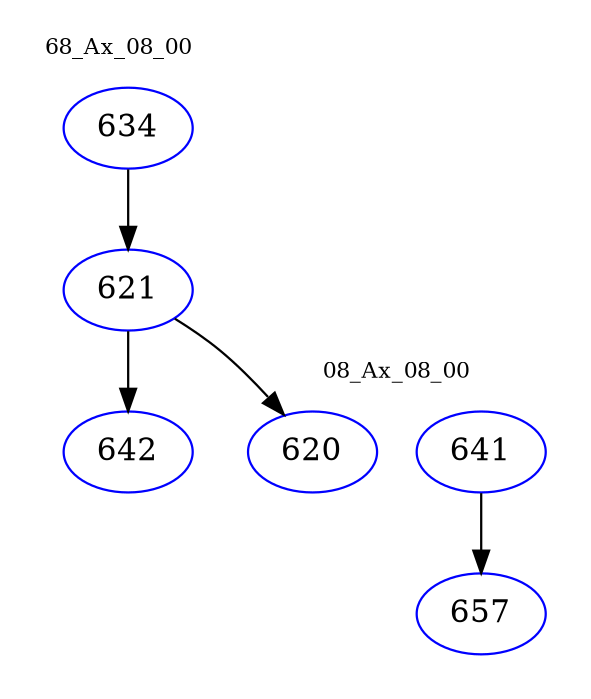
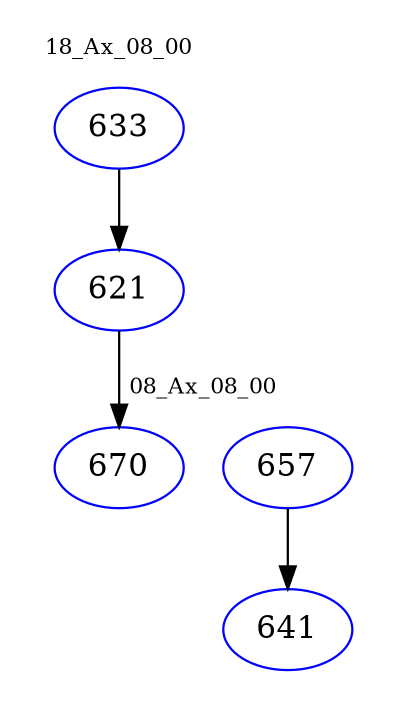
cluster "68_Ax_08_00": label "68_Ax_08_00" -> "18_Ax_08_00"
node "634": label "634" -> "633"
node "642": removed
node "620": label "620" -> "670"
edge "641" -> "657": reversed
